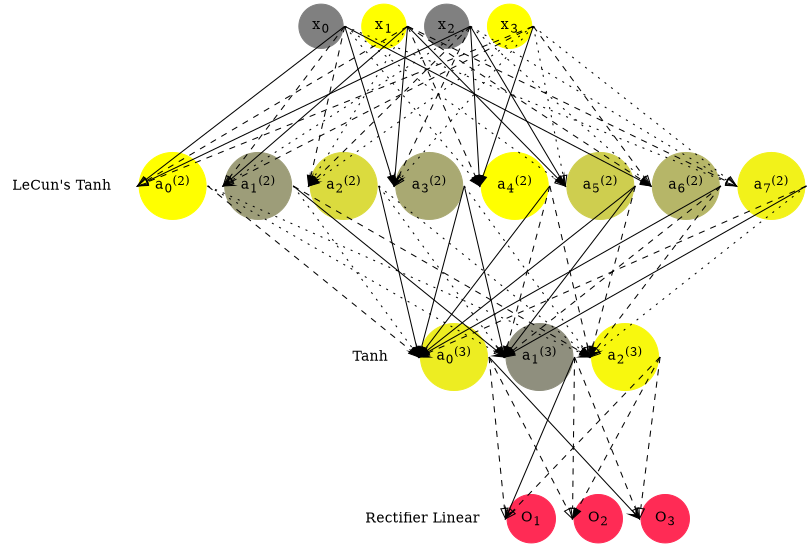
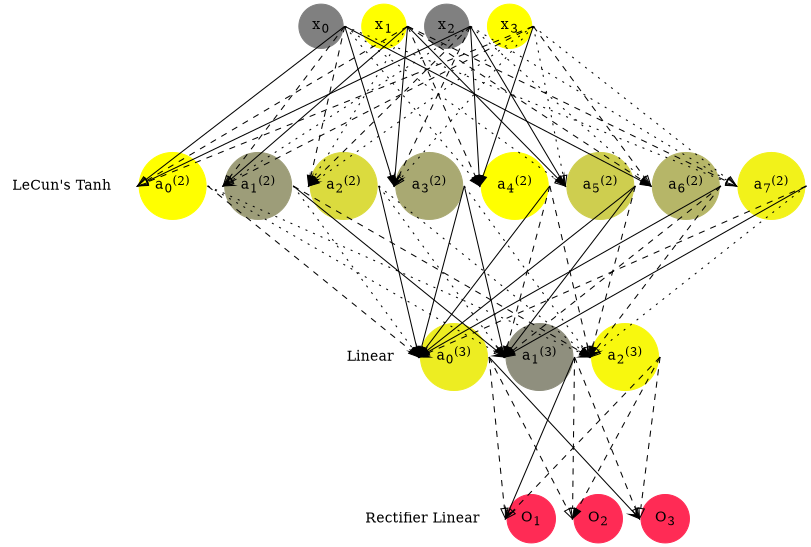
node "Tanh": label "Tanh" -> "Linear"
